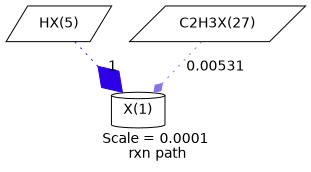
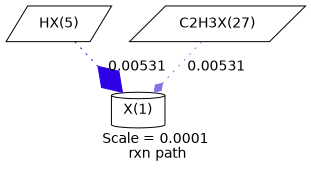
edge "HX(5)" -> "X(1)": label " 1" -> " 0.00531"
